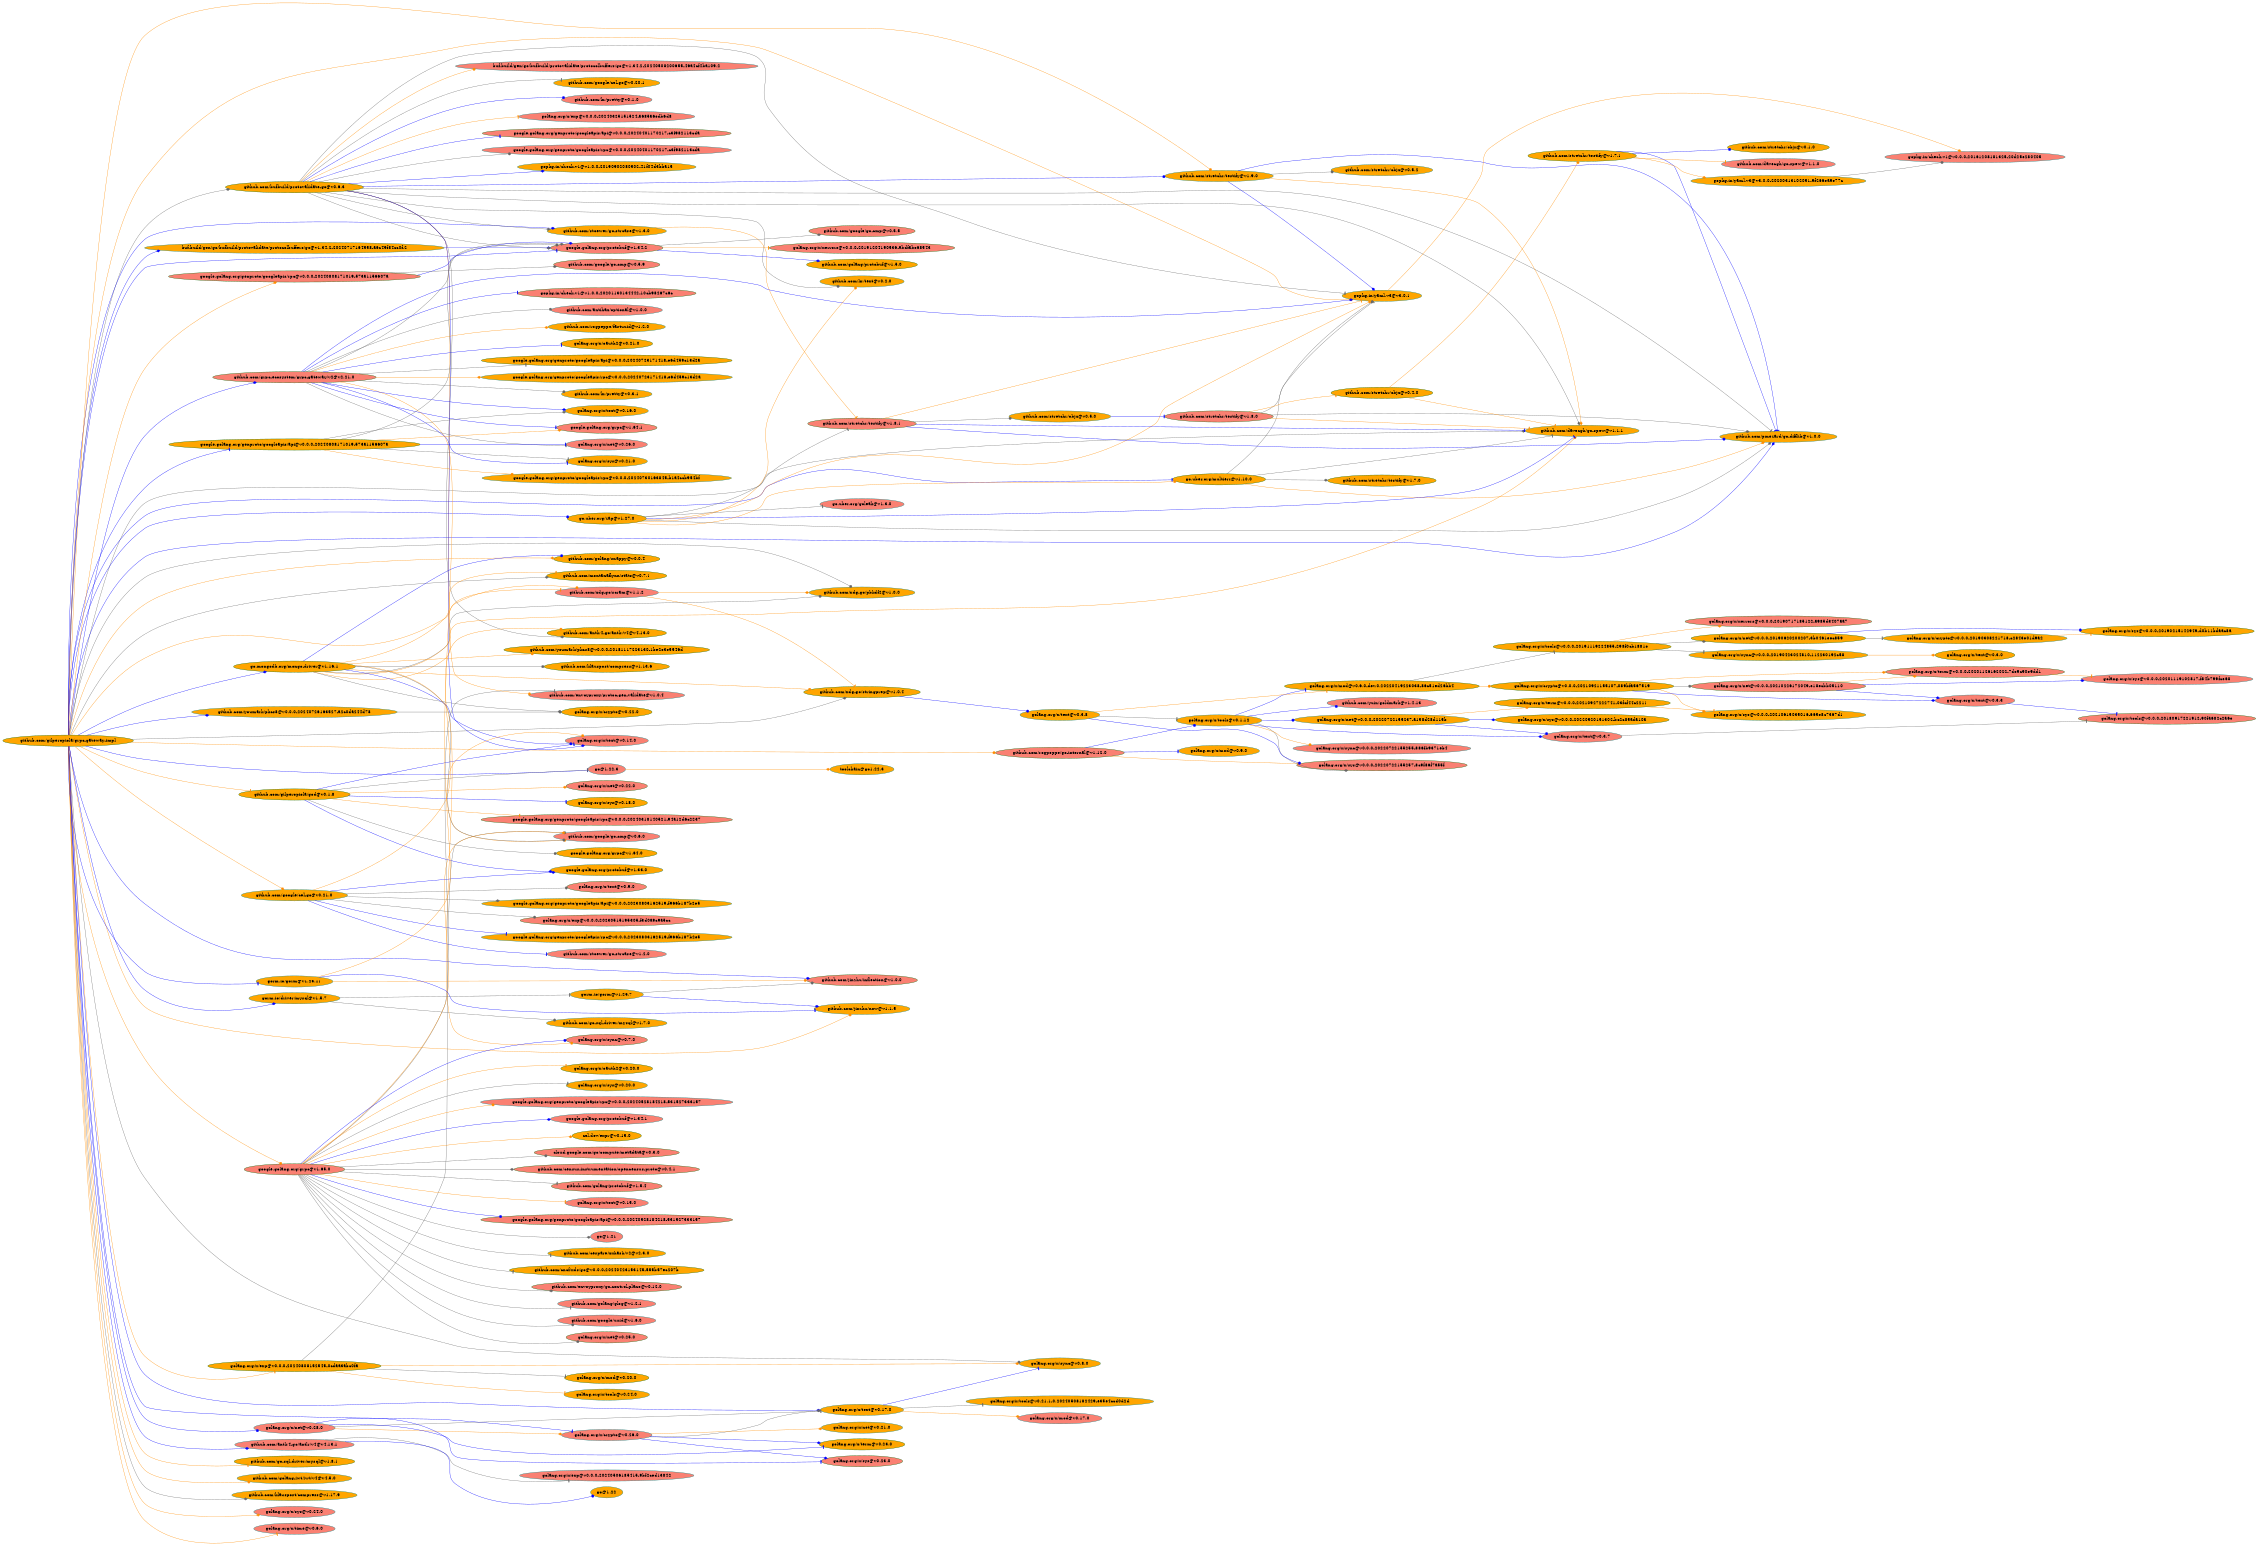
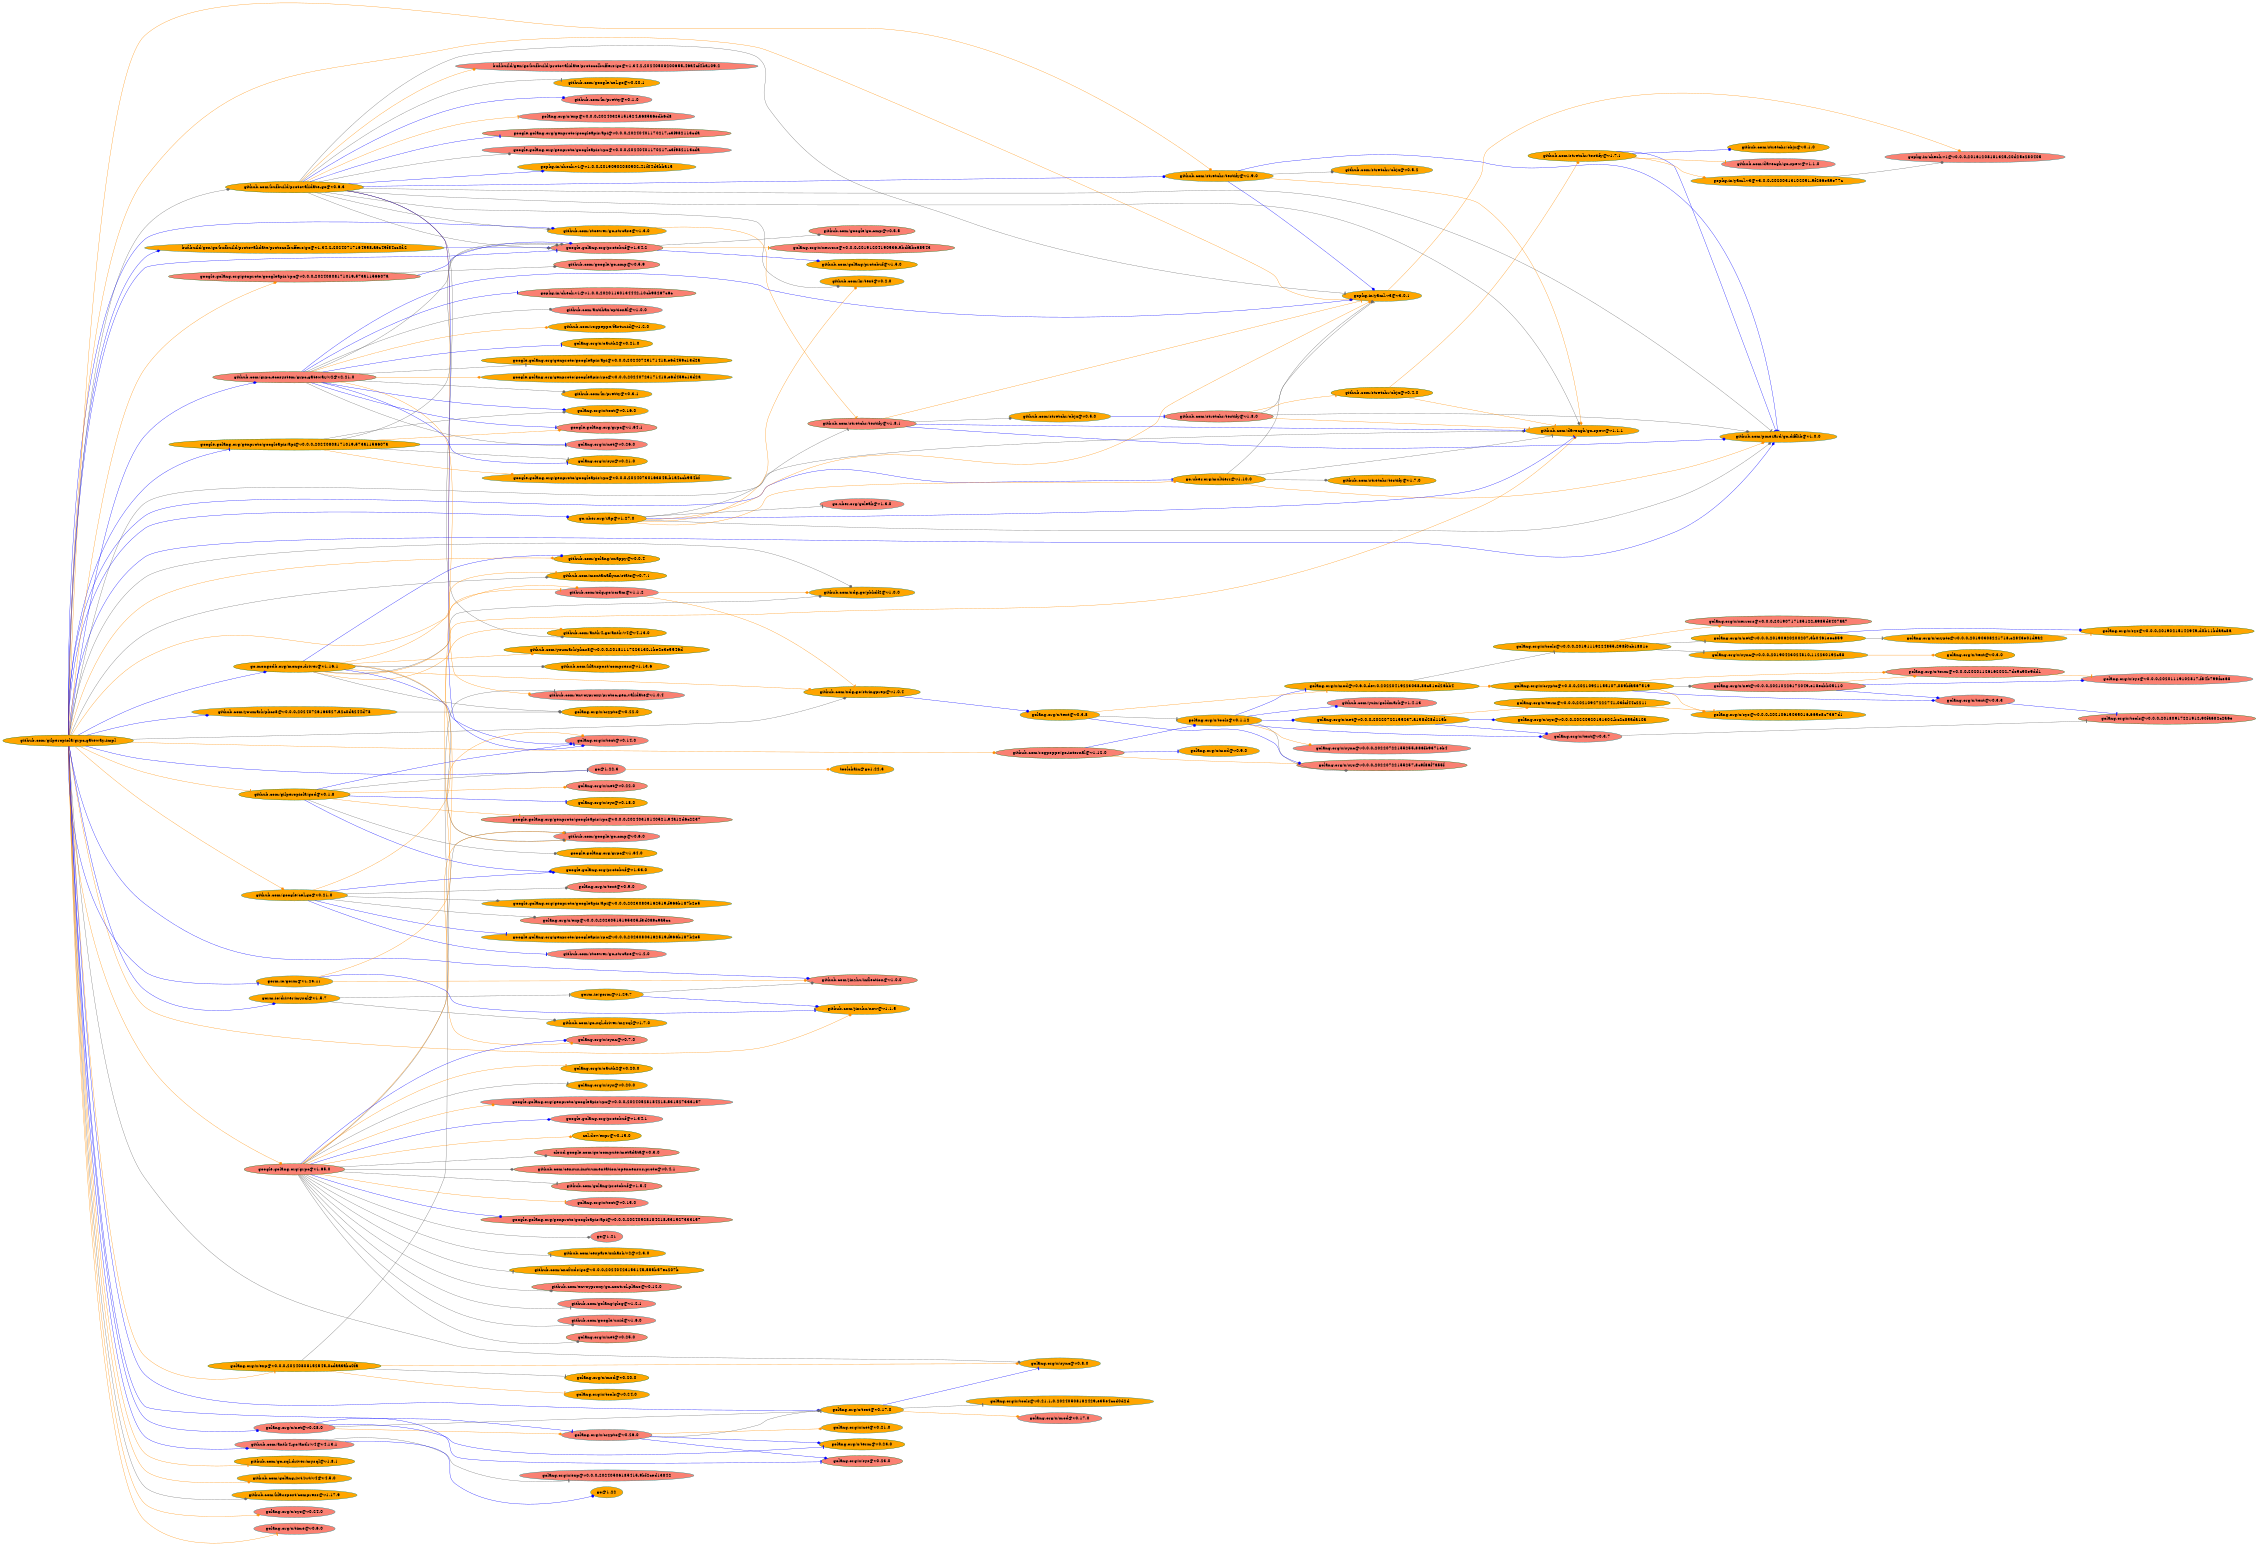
node "golang.org/x/sys@v0.21.0": color teal -> darkgreen
edge "golang.org/x/tools@v0.0.0-20191119224855-298f0cb1881e" -> "golang.org/x/net@v0.0.0-20190620200207-3b0461eec859": arrowhead diamond -> tee
